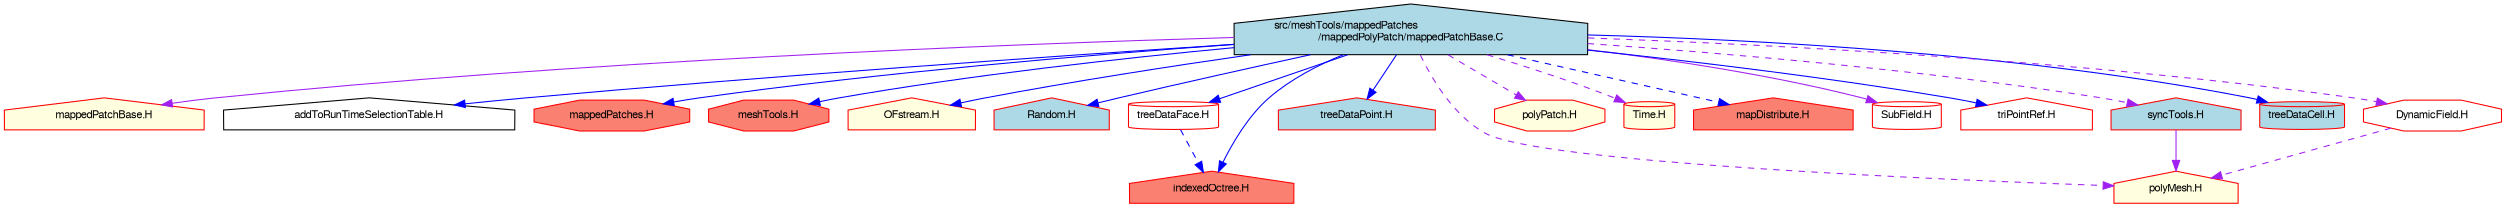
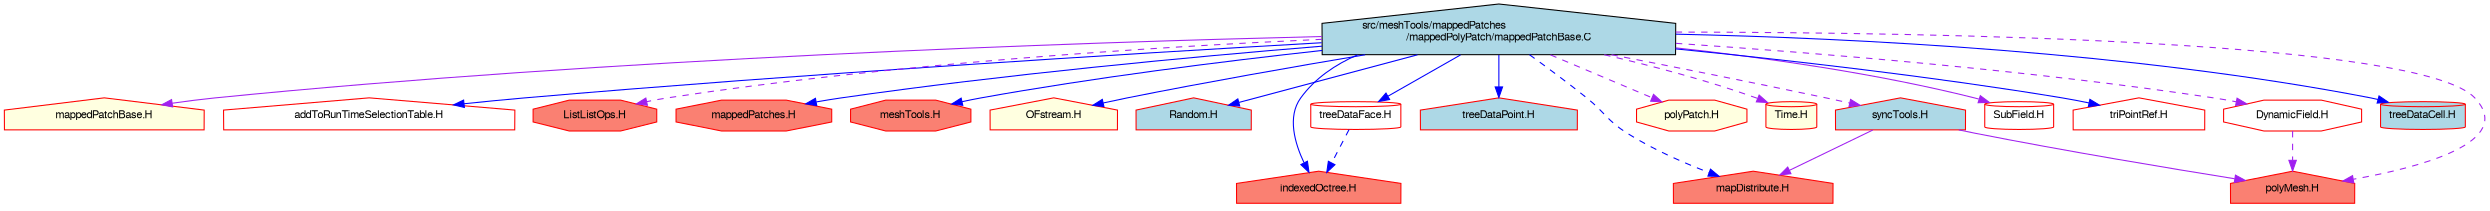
node "addToRunTimeSelectionTable.H": color black -> red
node "ListListOps.H": added
edge "syncTools.H" -> "mapDistribute.H": added
node "polyMesh.H": fillcolor lightyellow -> salmon
